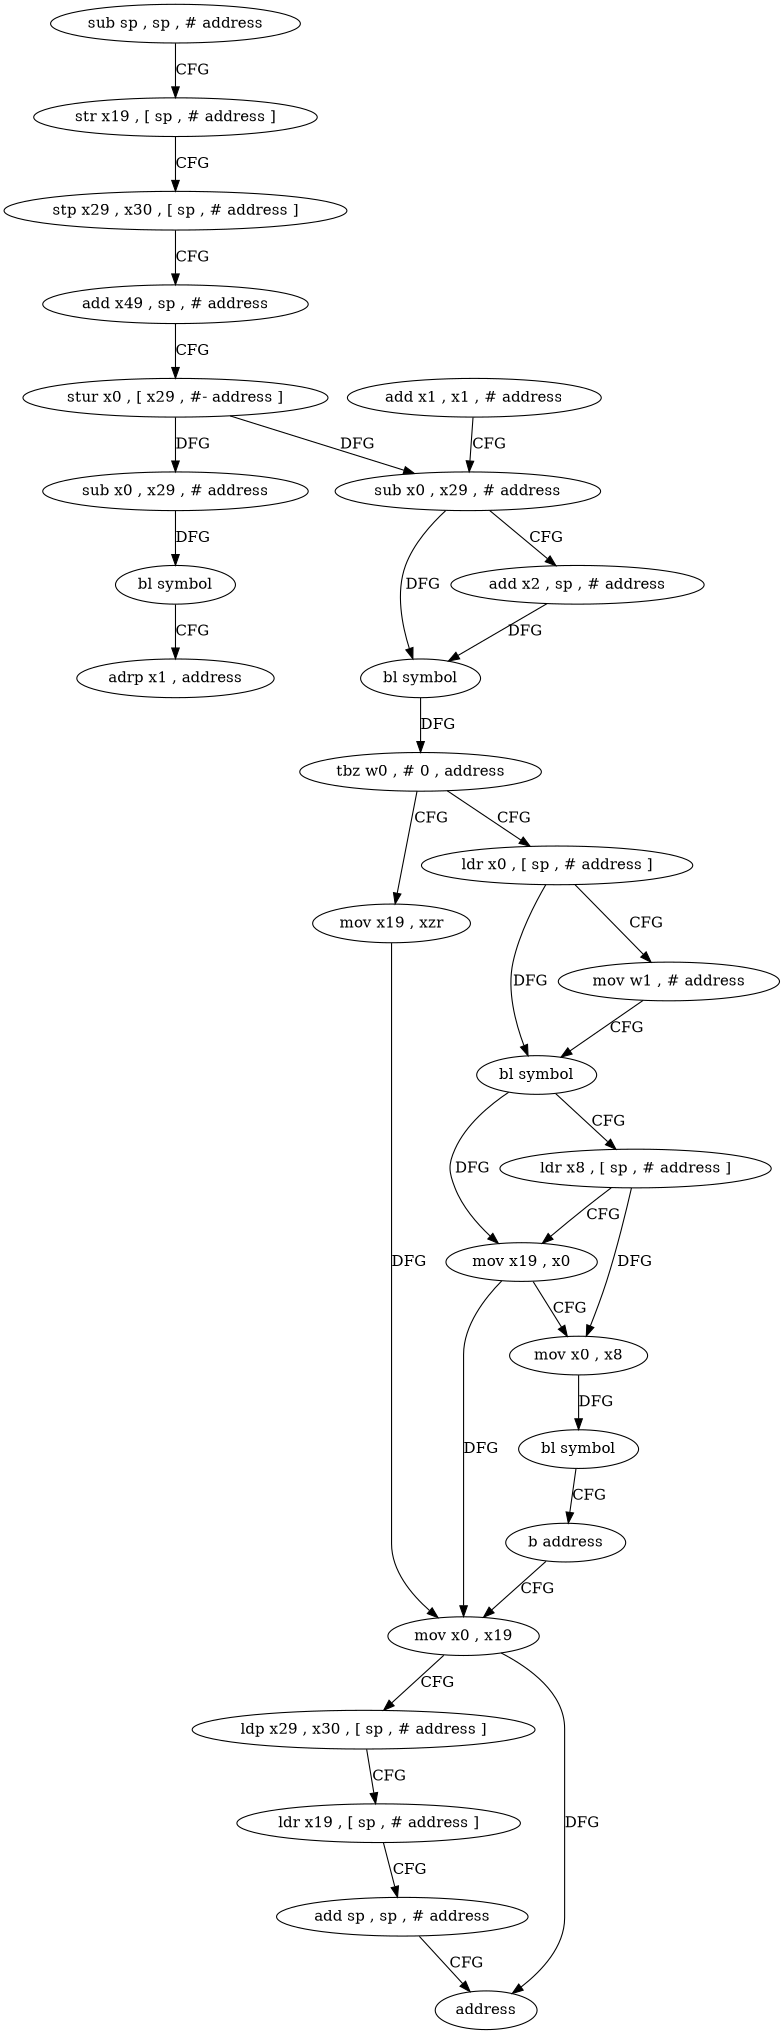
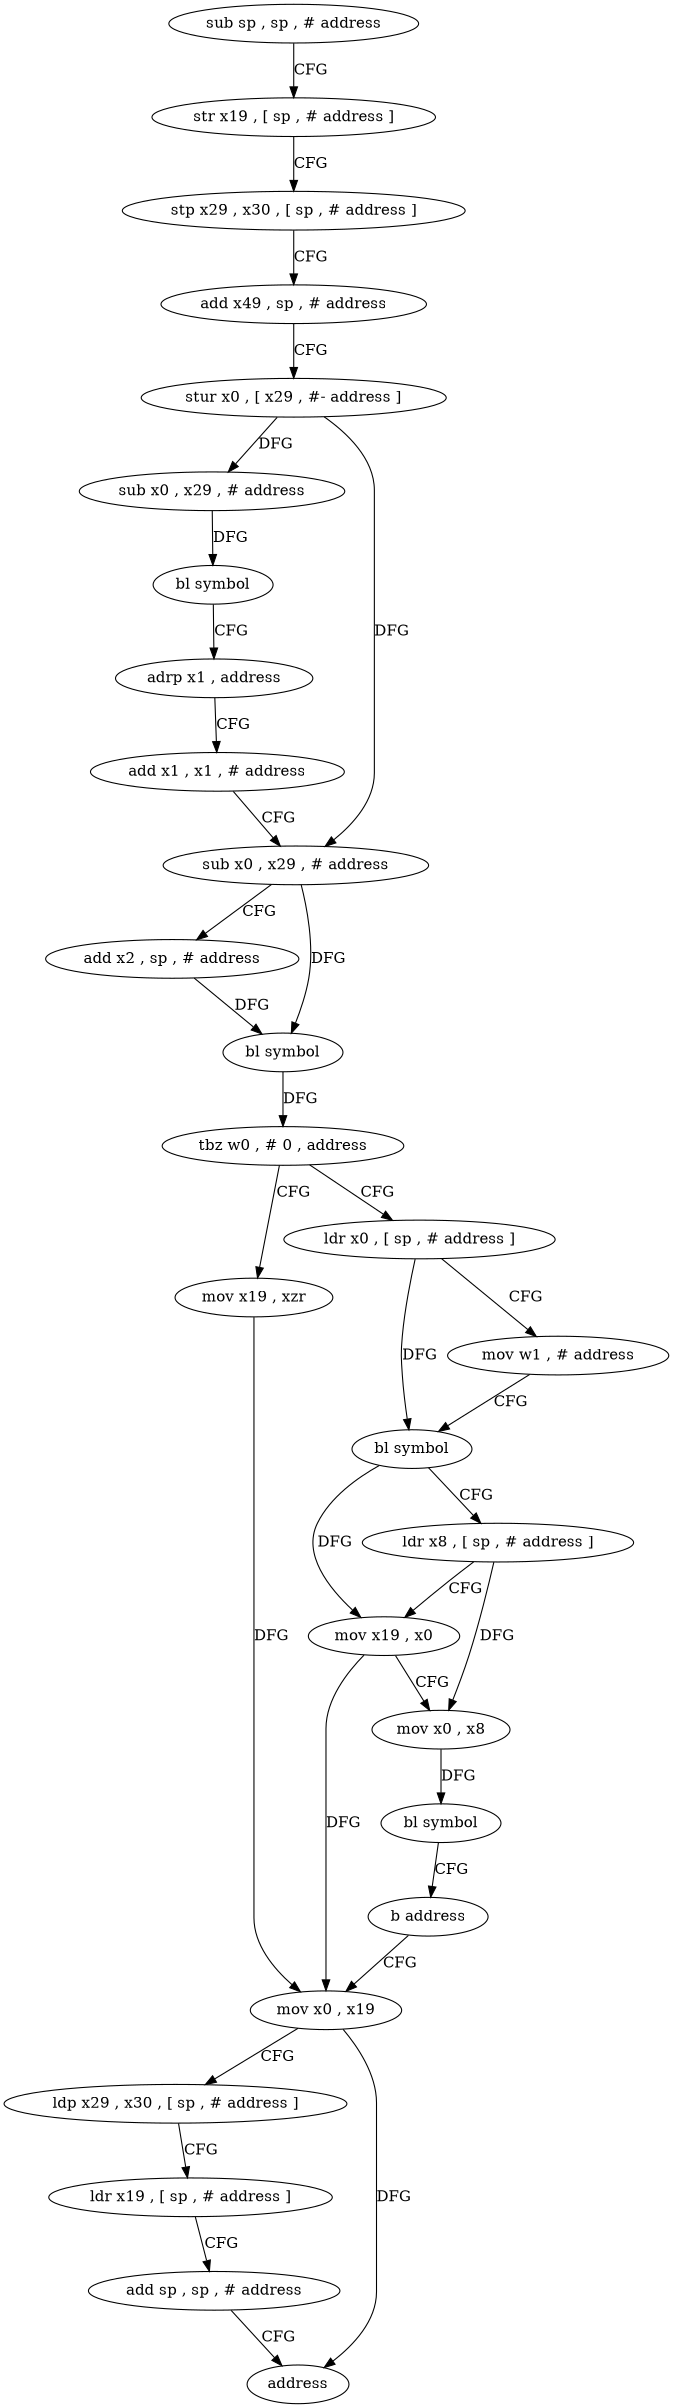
edge "adrp x1 , address" -> "add x1 , x1 , # address": added, label "CFG"
